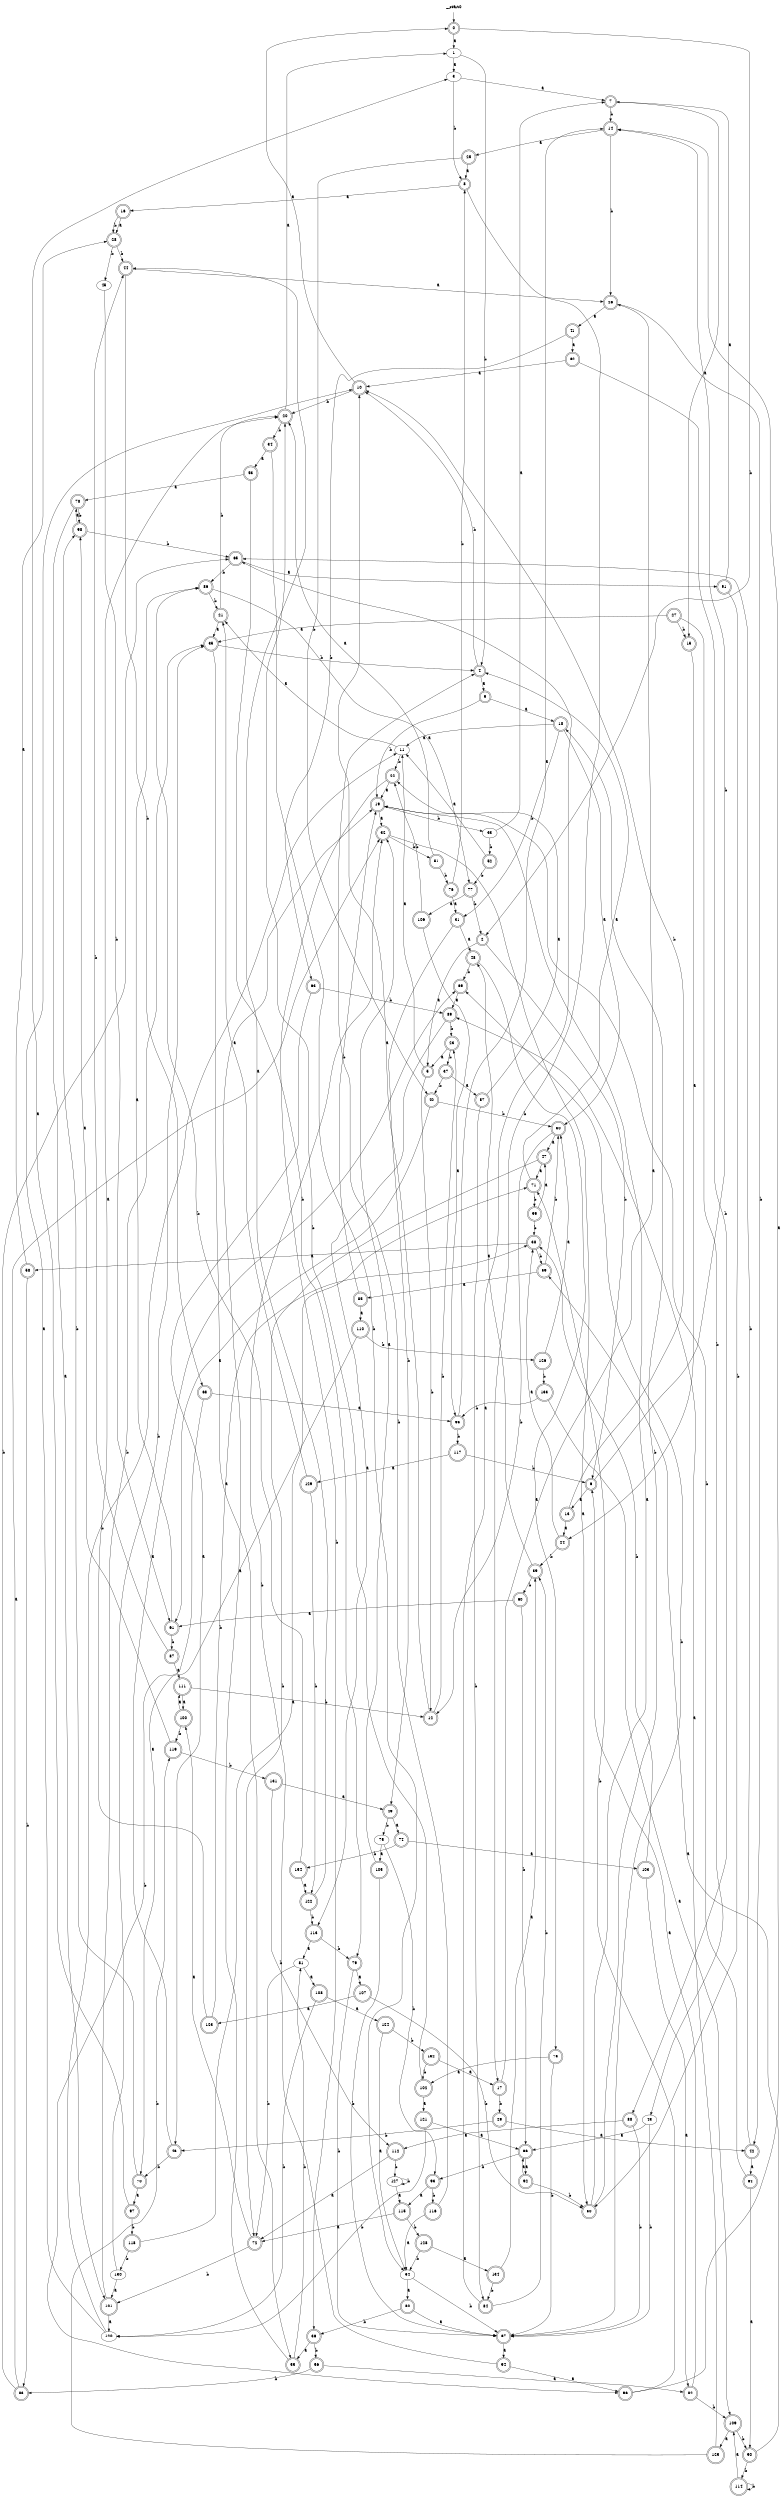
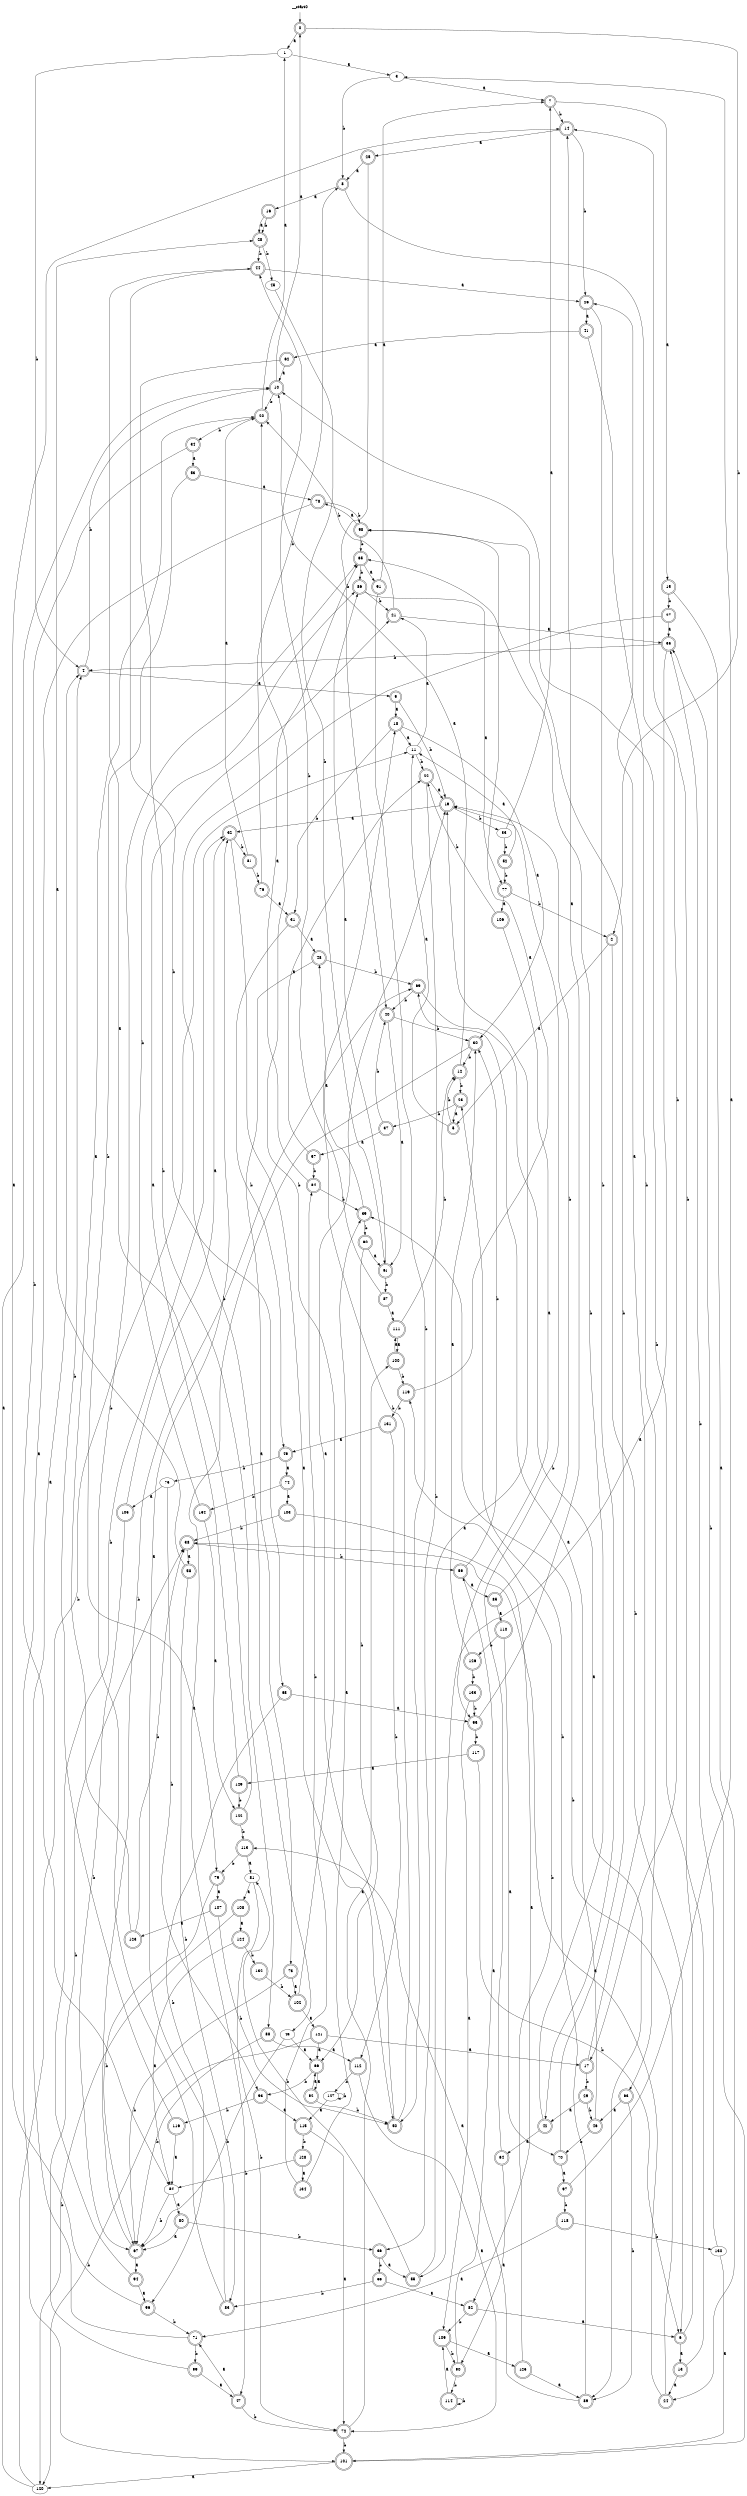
edge "27" -> "15": reversed
edge "69" -> "40": added, label "b"
edge "132" -> "17": now "121" -> "17"
